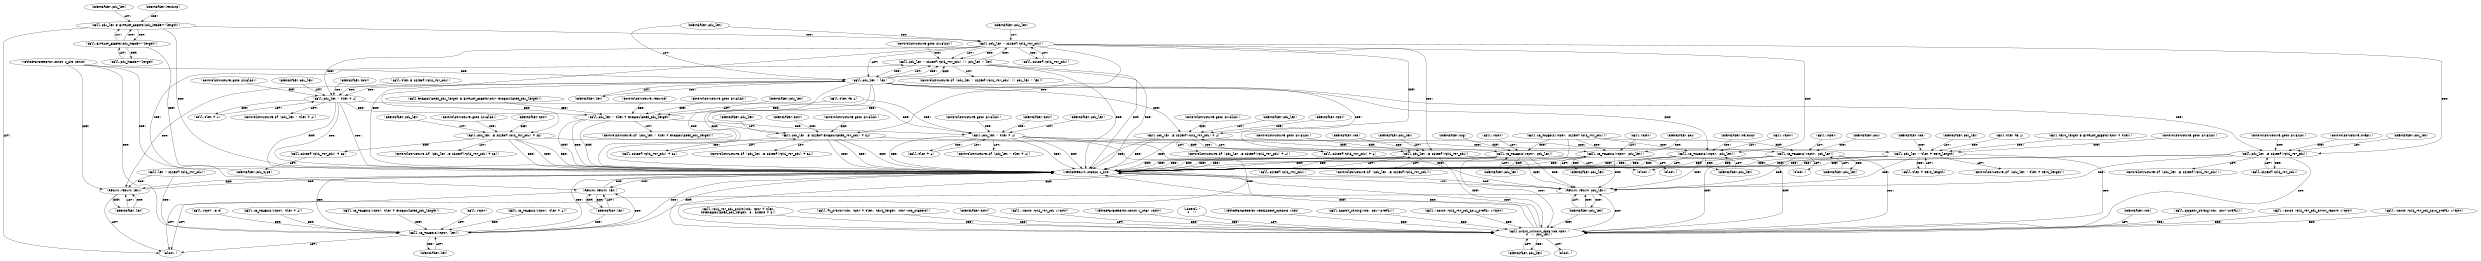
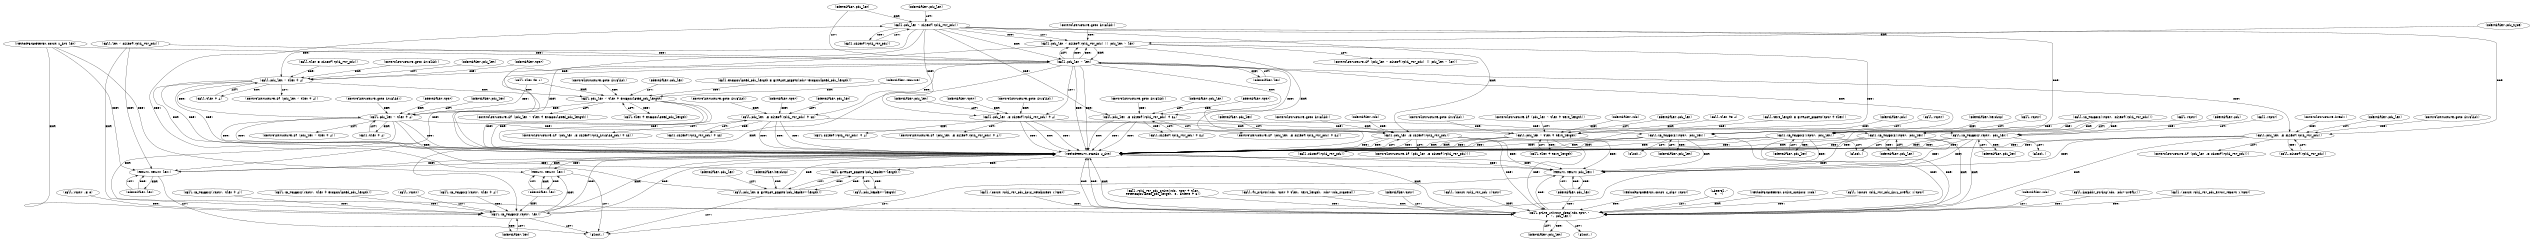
edge "(Call,len < sizeof(rpki_rtr_pdu))" -> "(Call,pdu_len > len)": added, label "DDG:"
edge "(Call,pdu_len < sizeof(rpki_rtr_pdu) || pdu_len > len)" -> "(Call,pdu_len < sizeof(rpki_rtr_pdu))": removed, label "CFG:"
node "(MethodParameterIn,const u_int const)": label "(MethodParameterIn,const u_int const)" -> "(MethodParameterIn,const u_int len)"
edge "(Call,pdu_len < sizeof(rpki_rtr_pdu))" -> "(Call,pdu_len > len)": label "AST: " -> "DDG: "
node "(ControlStructure,recurse)": label "(ControlStructure,recurse)" -> "(Identifier,recurse)"
edge "(Call,pdu_len > len)" -> "(Call,pdu_len != sizeof(rpki_rtr_pdu) + 4)": label "DDG: " -> "AST: "
node "(Call,tlen + encapsulated_pdu_length)": added
node "(Call,pdu_len != sizeof(encapsulated_rtr_pdu) + 24)": label "(Call,pdu_len != sizeof(encapsulated_rtr_pdu) + 24)" -> "(Call,pdu_len != sizeof(rpki_rtr_pdu) + 24)"
node "(Identifier,msg)": removed
edge "(Call,pdu_len > len)" -> "(Call,ND_TCHECK2(*tptr, len))": added, label "DDG:"
edge "(Call,sizeof(rpki_rtr_pdu) + 4)" -> "(Call,pdu_len != sizeof(rpki_rtr_pdu) + 4)": removed, label "AST:"
node "(ControlStructure,if (pdu_len != sizeof(rpki_rtr_pdu) + 12))": label "(ControlStructure,if (pdu_len != sizeof(rpki_rtr_pdu) + 12))" -> "(ControlStructure,if (pdu_len != sizeof(rpki_invalid_pdu) + 12))"
edge "(Call,sizeof(rpki_rtr_pdu) + 12)" -> "(Identifier,pdu_type)": now "(Call,sizeof(rpki_rtr_pdu) + 12)" -> "(Call,pdu_len != sizeof(rpki_rtr_pdu) + 12)"
edge "(Call,pdu_len < tlen + text_length)" -> "(ControlStructure,if (pdu_len < tlen + text_length))": reversed
edge "(Call,EXTRACT_32BITS(pdu_header->length))" -> "(MethodReturn,static u_int)": reversed
edge "(MethodReturn,static u_int)" -> "(Return,return pdu_len;)": label "AST: " -> "CFG: "
node "(MethodParameterIn,netdissect_options *ndo)": label "(MethodParameterIn,netdissect_options *ndo)" -> "(MethodParameterIn,print_options *ndo)"
node "(Call,ipaddr_string(ndo, pdu->prefix))": removed
node "(Call,(const rpki_rtr_pdu_ipv6_prefix *)tptr)": label "(Call,(const rpki_rtr_pdu_ipv6_prefix *)tptr)" -> "(Call,(const rpki_rtr_pdu_ipv6_netdissect *)tptr)"
